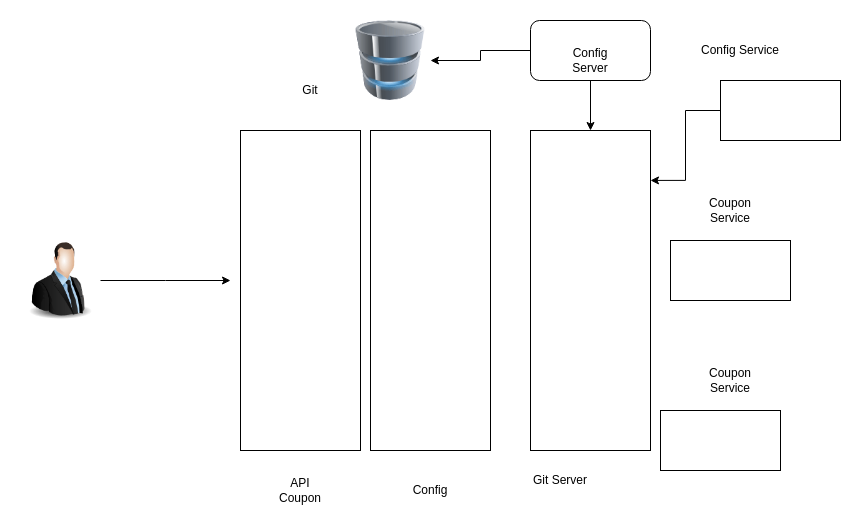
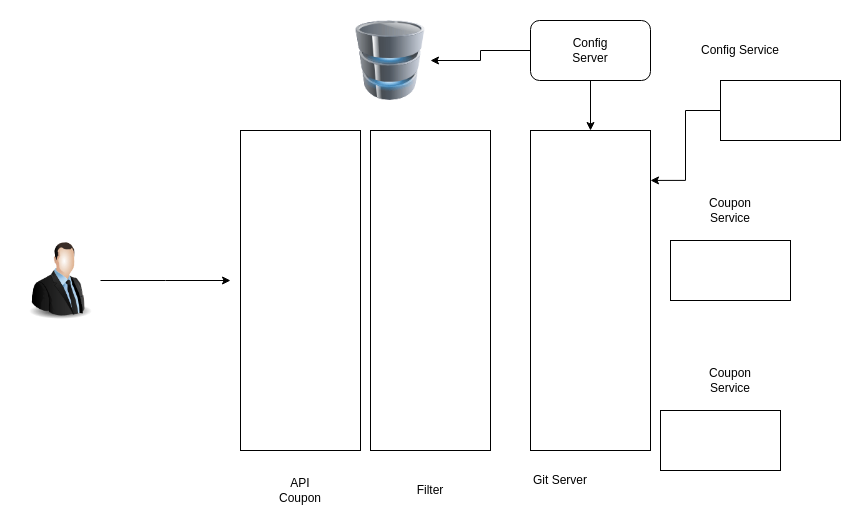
node "Config Server": moved (591, 61) -> (591, 51)
node "Git": removed
node "Config": label "Config" -> "Filter"
